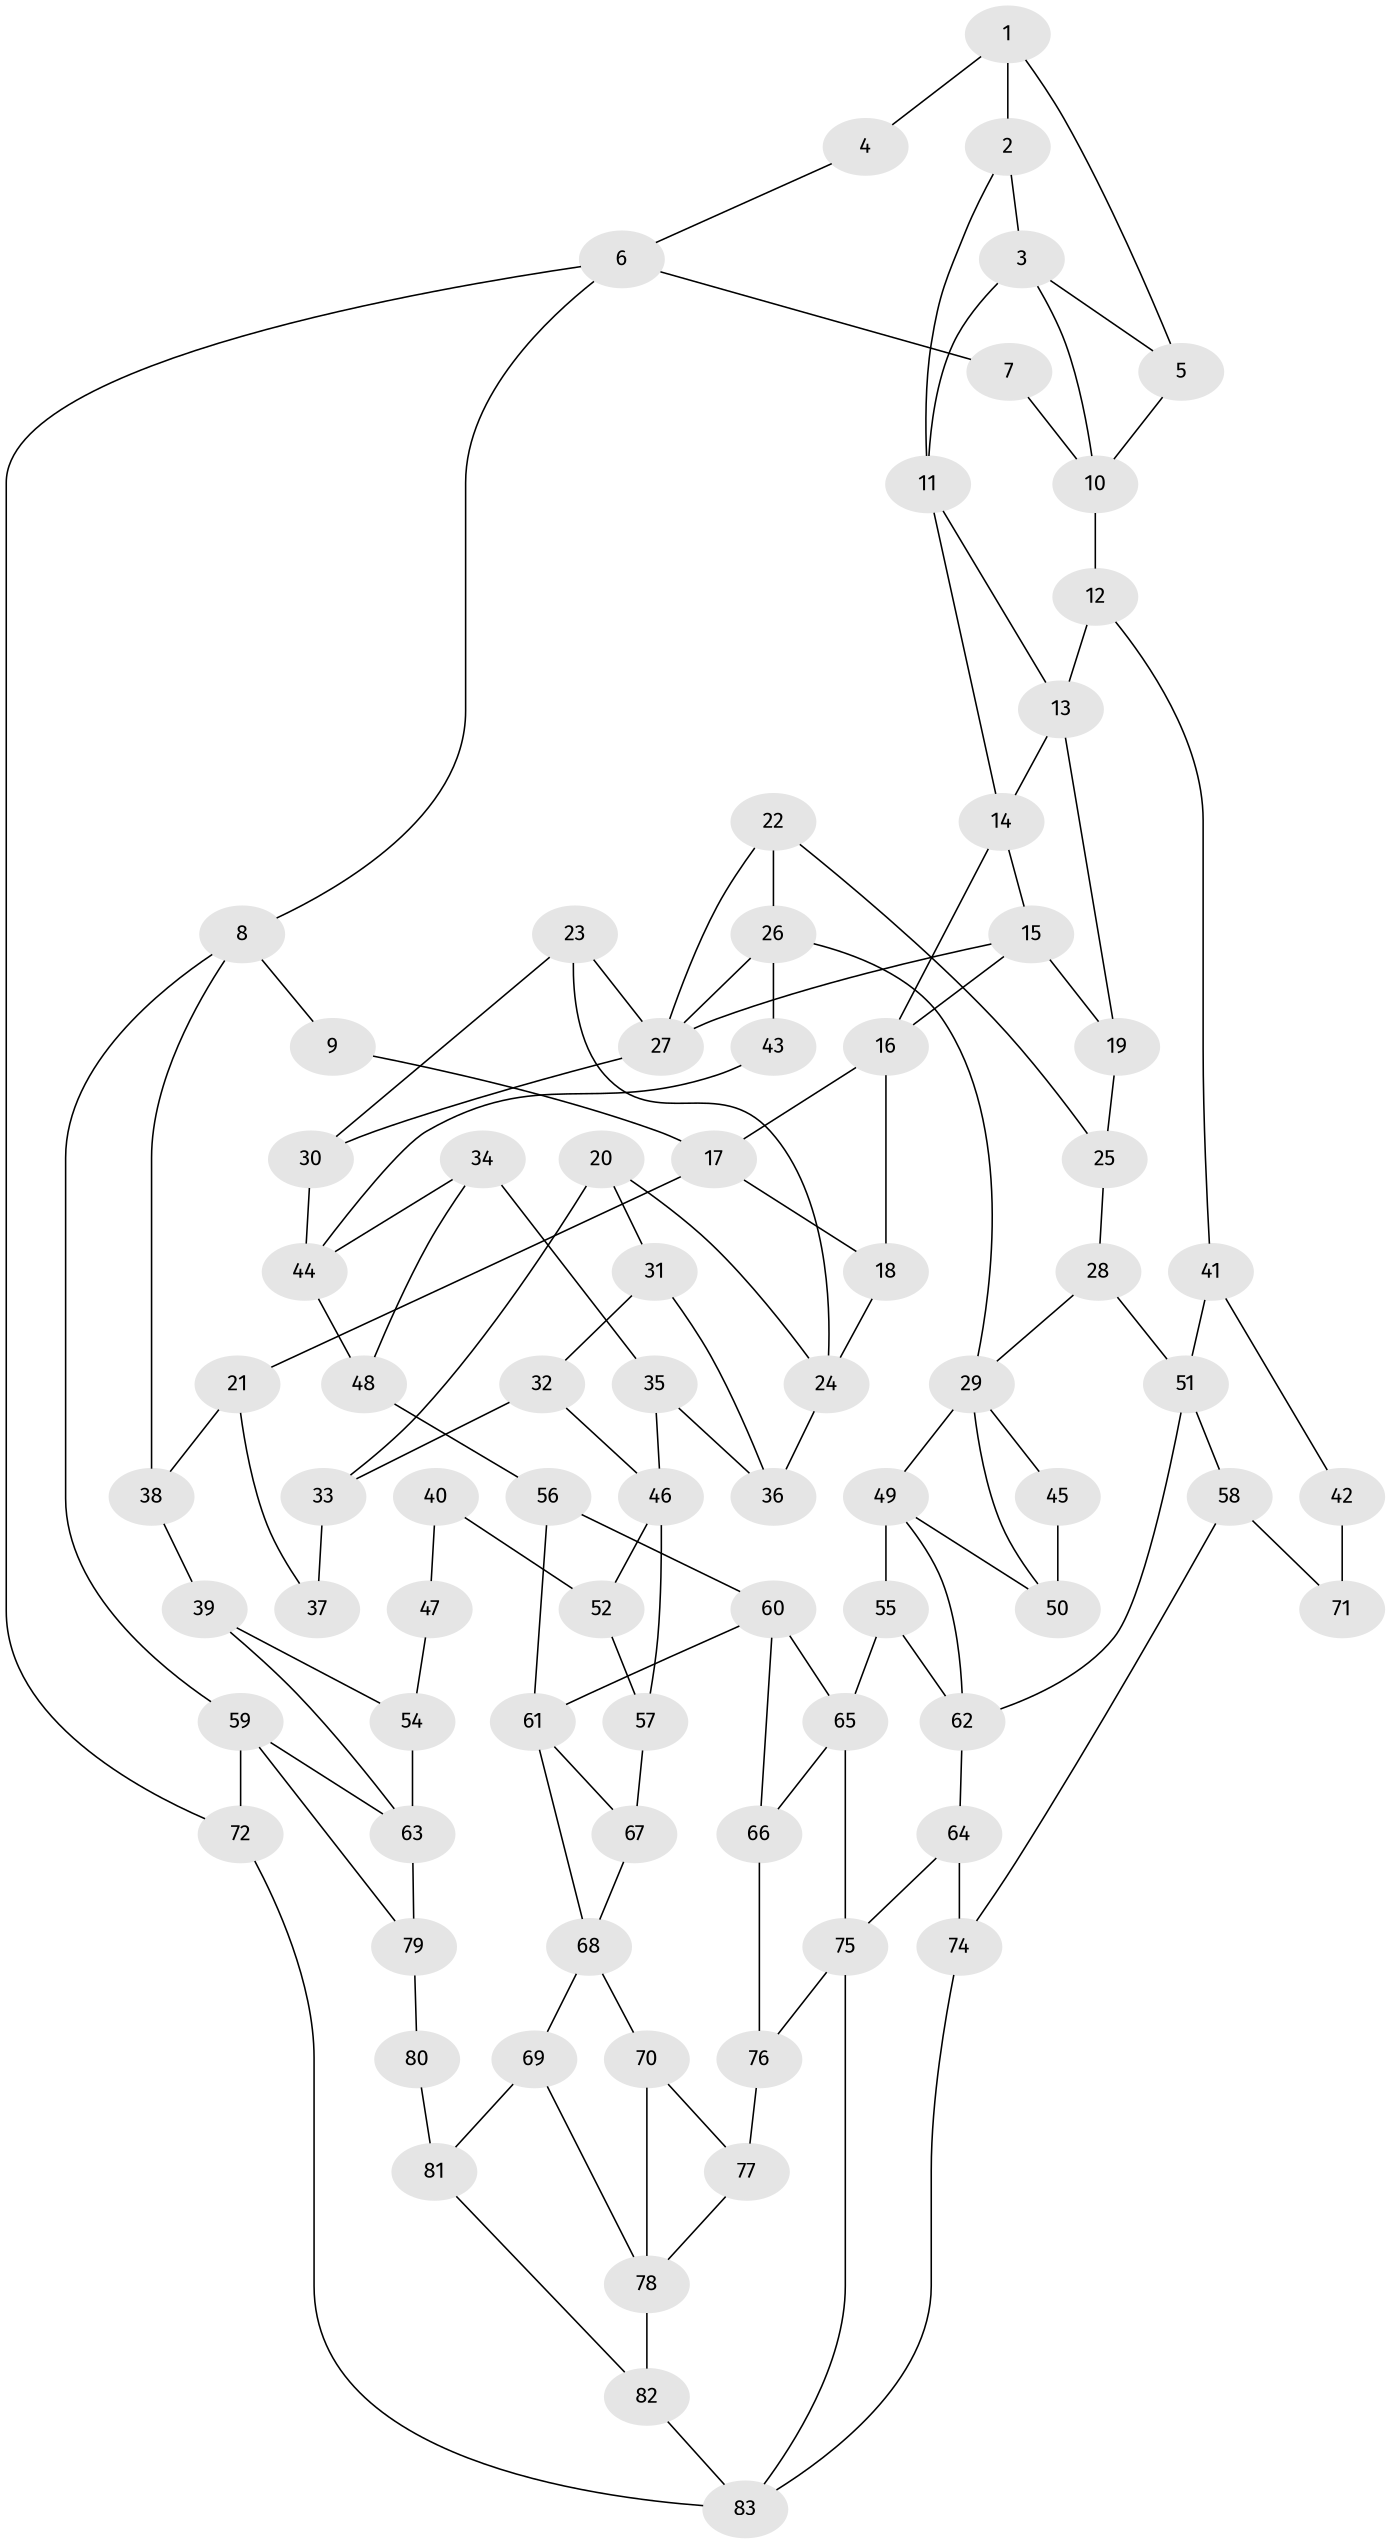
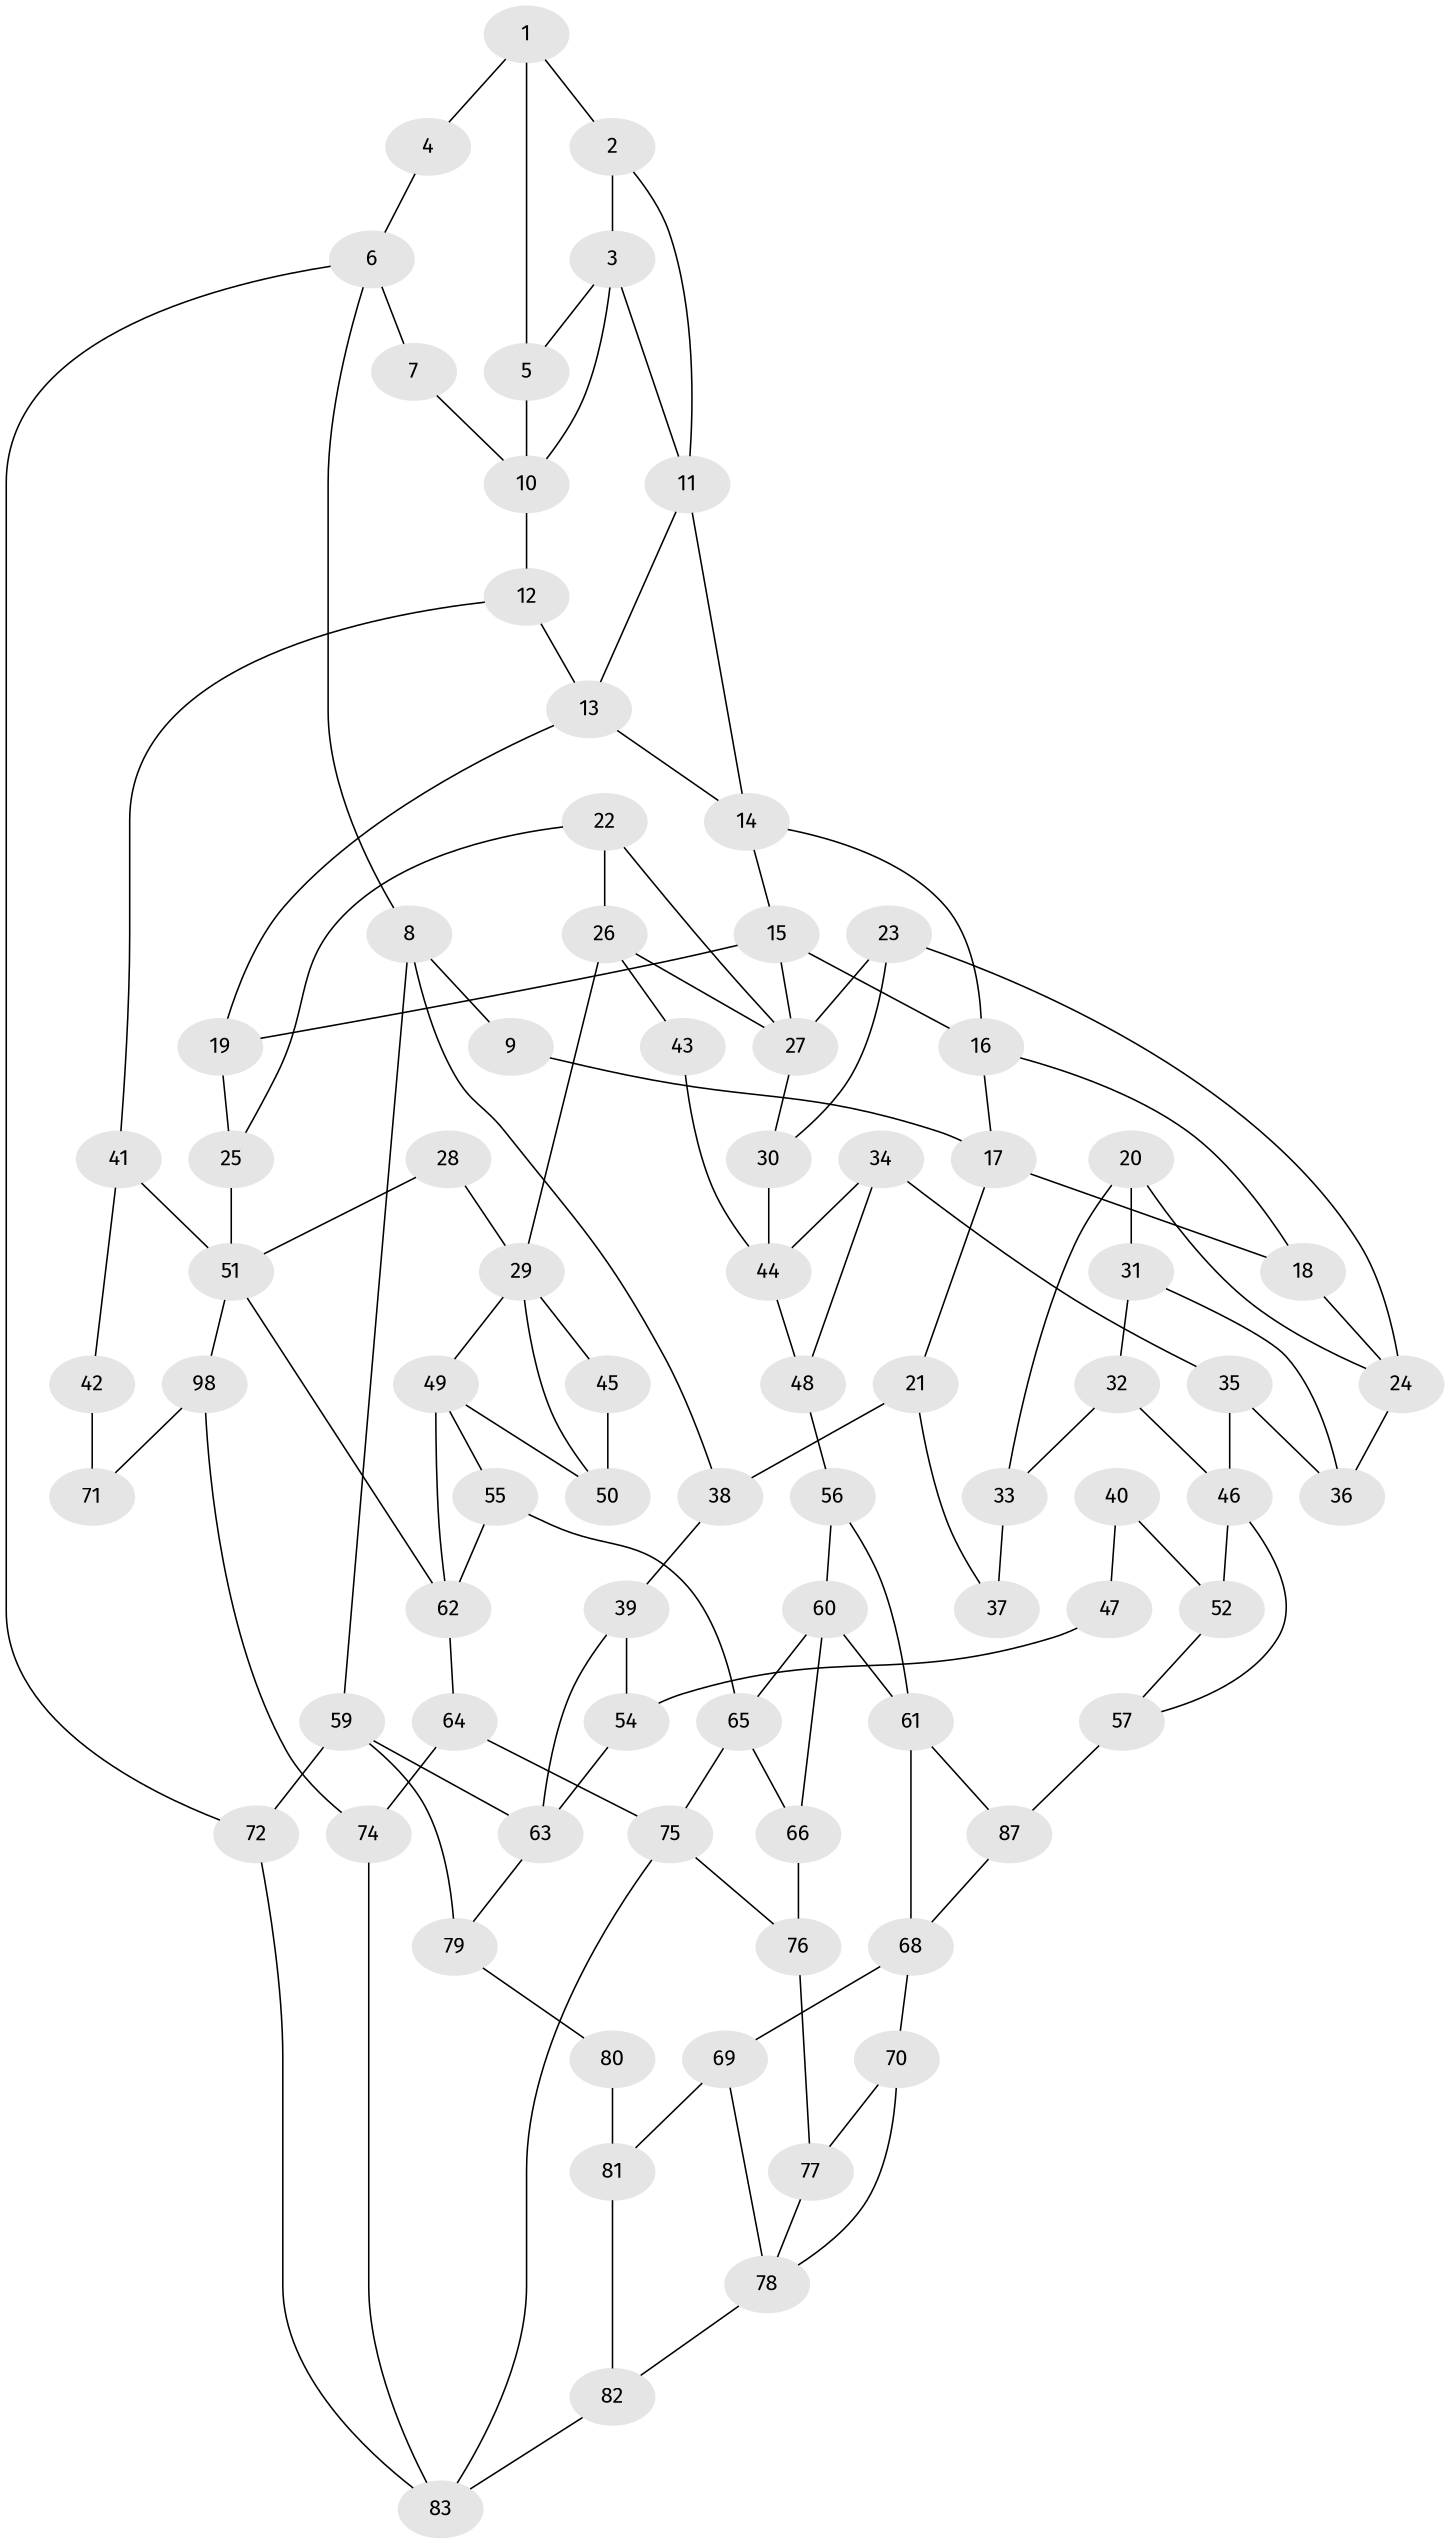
edge "25" -- "28": now "25" -- "51"
node "58": label "58" -> "98"
node "67": label "67" -> "87"
